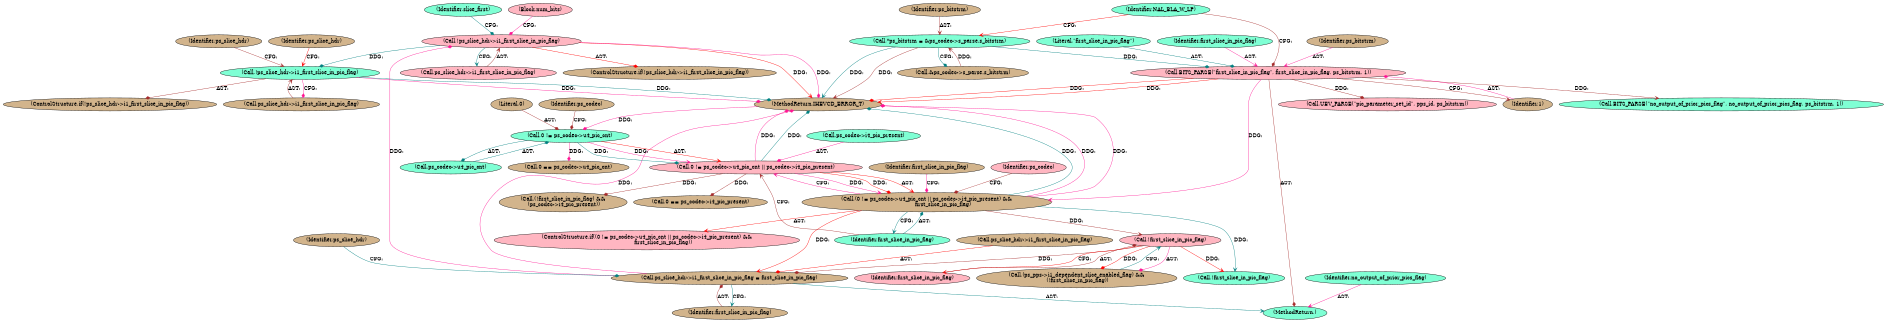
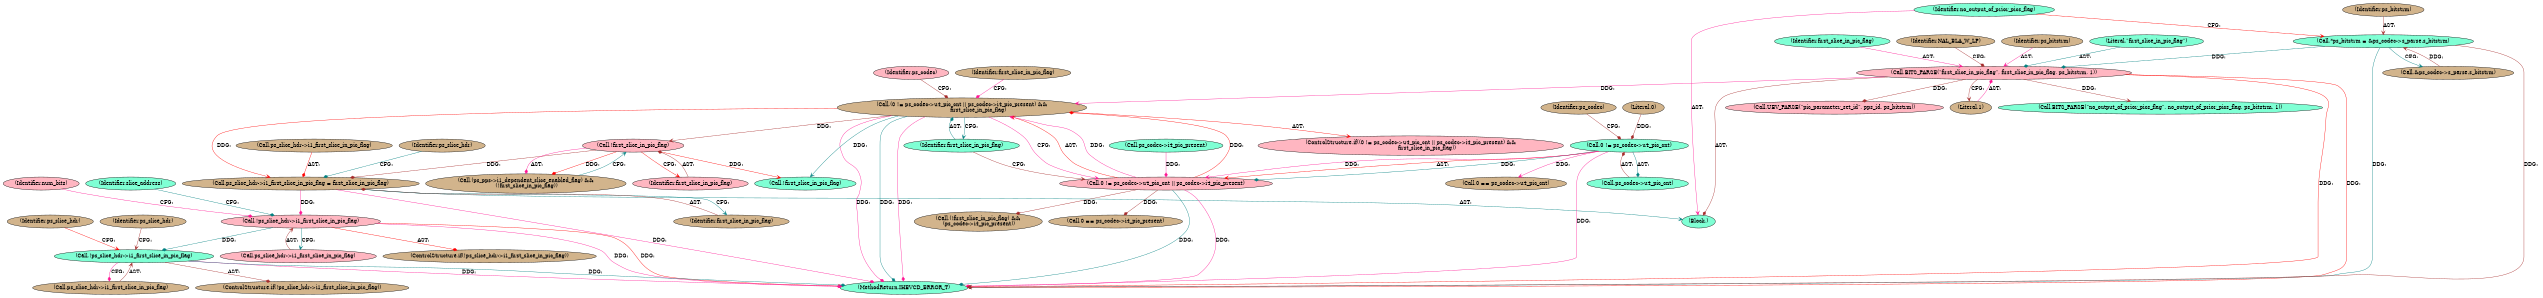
node "(Identifier,slice_first)": label "(Identifier,slice_first)" -> "(Identifier,slice_address)"
node "(Block,num_bits)": label "(Block,num_bits)" -> "(Identifier,num_bits)"
node "(Identifier,NAL_BLA_W_LP)": fillcolor aquamarine -> tan
edge "(Identifier,NAL_BLA_W_LP)" -> "(Call,*ps_bitstrm = &ps_codec->s_parse.s_bitstrm)": now "(Identifier,no_output_of_prior_pics_flag)" -> "(Call,*ps_bitstrm = &ps_codec->s_parse.s_bitstrm)"
edge "(Call,*ps_bitstrm = &ps_codec->s_parse.s_bitstrm)" -> "(Call,&ps_codec->s_parse.s_bitstrm)": arrowhead diamond -> vee
node "(MethodReturn,IHEVCD_ERROR_T)": fillcolor tan -> aquamarine
node "(Identifier,1)": label "(Identifier,1)" -> "(Literal,1)"
edge "(MethodReturn,IHEVCD_ERROR_T)" -> "(Call,0 != ps_codec->u4_pic_cnt)": reversed
edge "(Literal,0)" -> "(Call,0 != ps_codec->u4_pic_cnt)": label "AST: " -> "DDG: "
edge "(Call,0 != ps_codec->u4_pic_cnt)" -> "(Call,0 == ps_codec->u4_pic_cnt)": arrowhead diamond -> vee
edge "(Call,ps_codec->i4_pic_present)" -> "(Call,0 != ps_codec->u4_pic_cnt || ps_codec->i4_pic_present)": label "AST: " -> "DDG: "
edge "(Call,ps_codec->u4_pic_cnt)" -> "(Call,0 != ps_codec->u4_pic_cnt)": color teal -> brown
node "(MethodReturn,)": label "(MethodReturn,)" -> "(Block,)"
